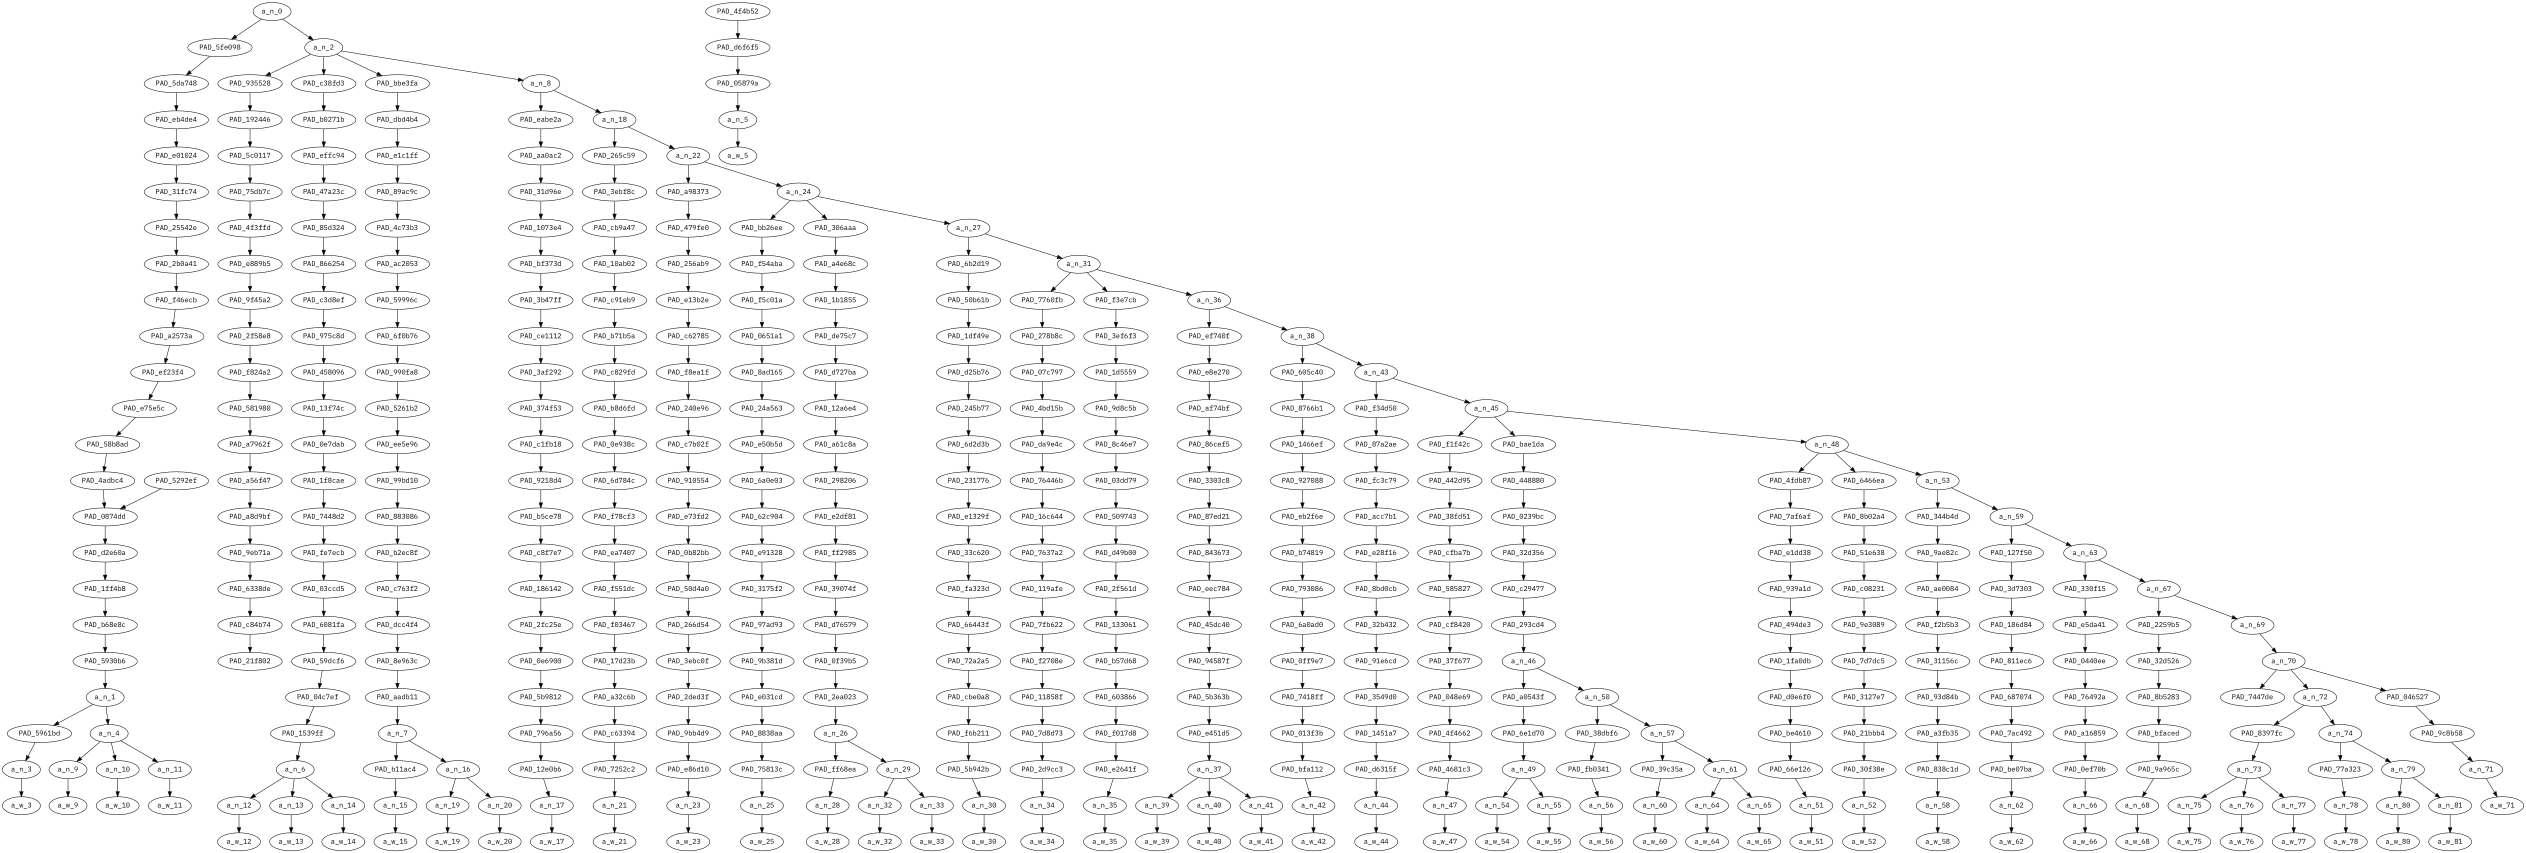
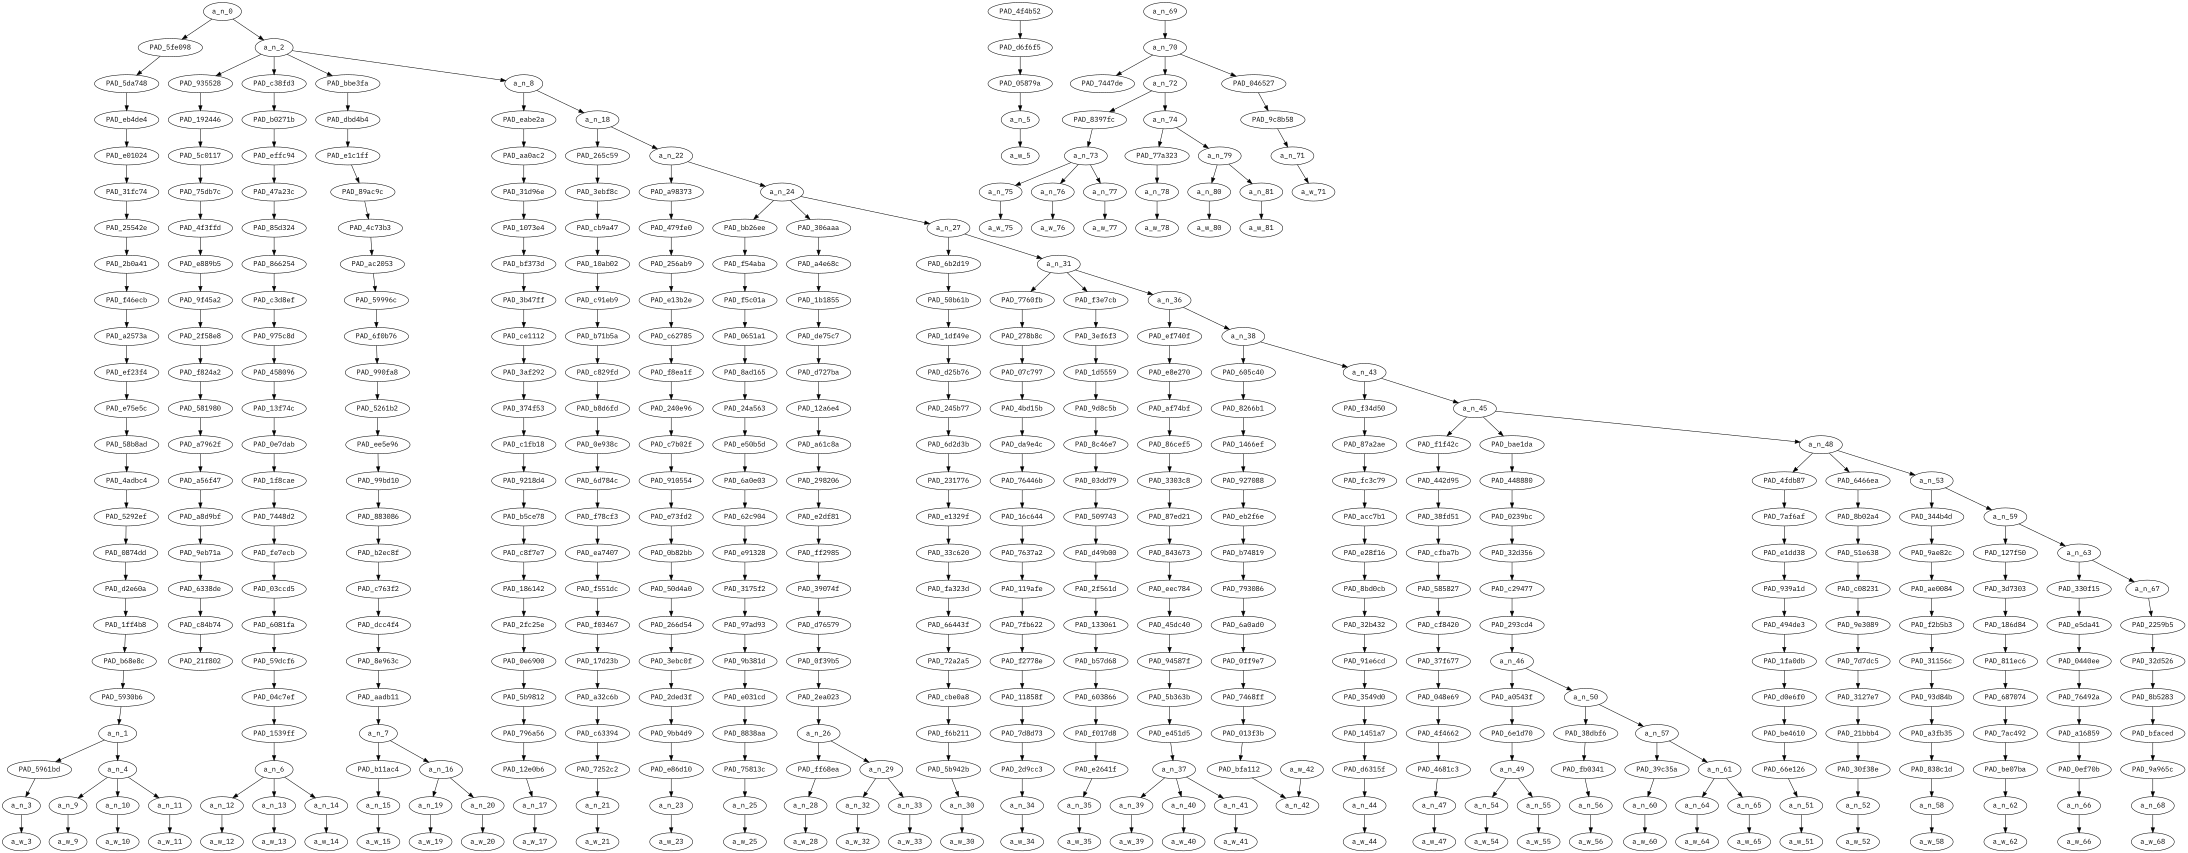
node "PAD_8766b1": label "PAD_8766b1" -> "PAD_8266b1"
edge "PAD_4adbc4" -> "PAD_0874dd": now "PAD_4adbc4" -> "PAD_5292ef"
edge "a_n_67" -> "a_n_69": removed
node "PAD_f2708e": label "PAD_f2708e" -> "PAD_f2778e"
node "PAD_7418ff": label "PAD_7418ff" -> "PAD_7468ff"
edge "a_n_42" -> "a_w_42": reversed
